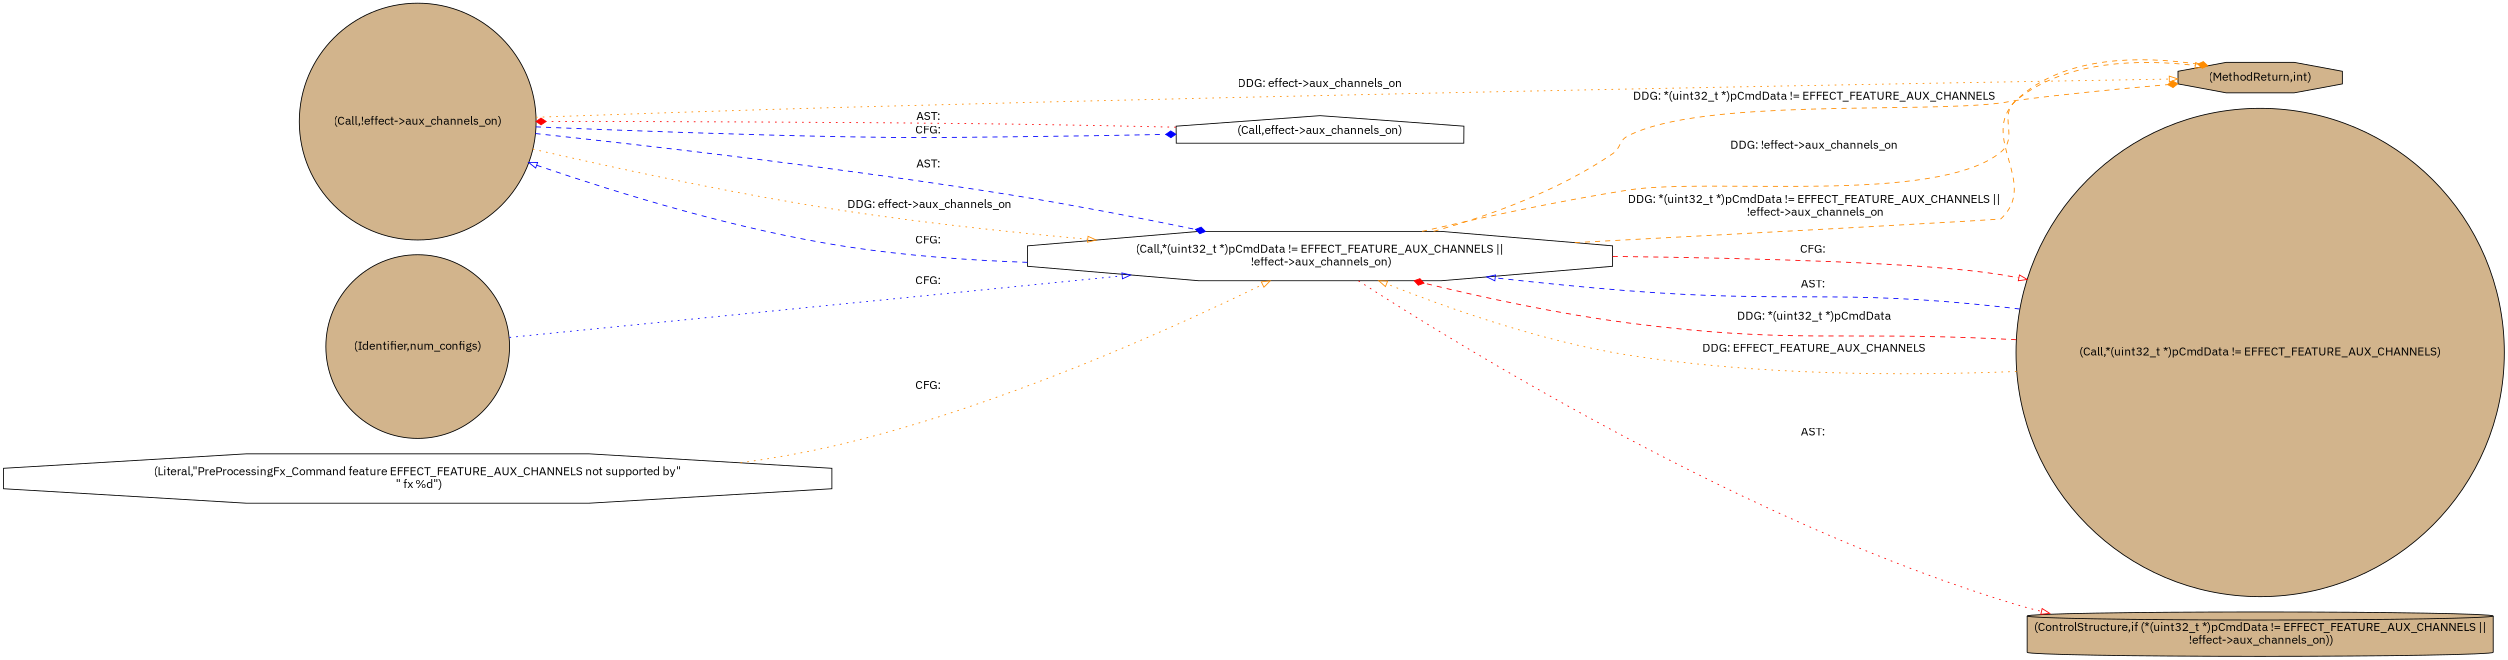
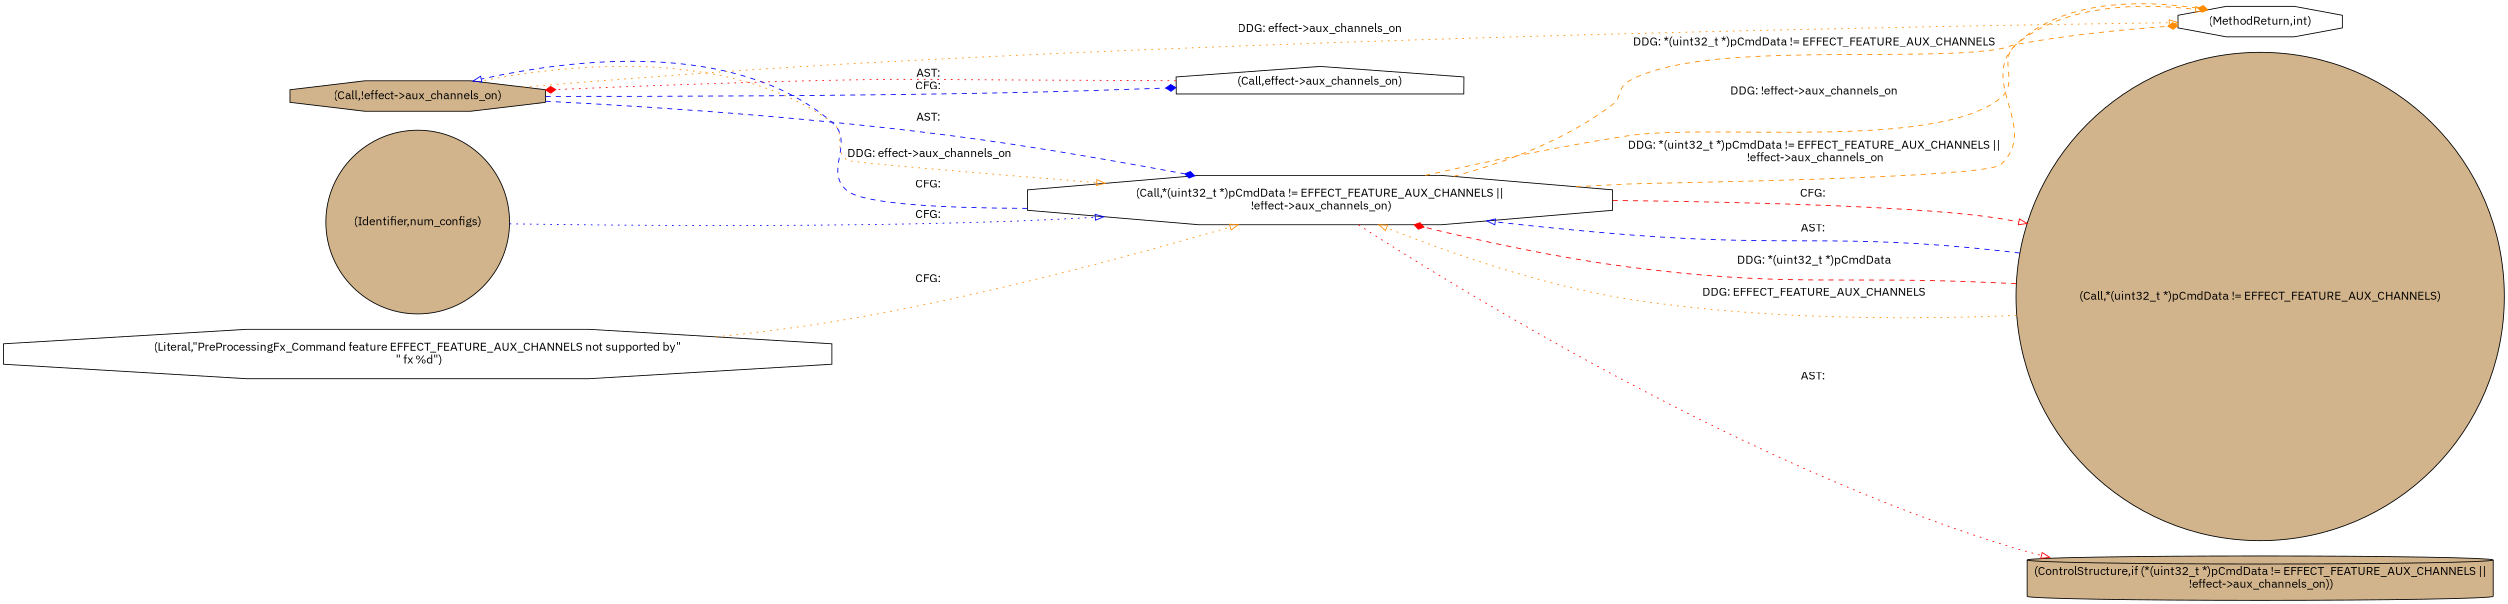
node "(MethodReturn,int)": fillcolor tan -> white
node "(Call,!effect->aux_channels_on)": shape circle -> octagon
